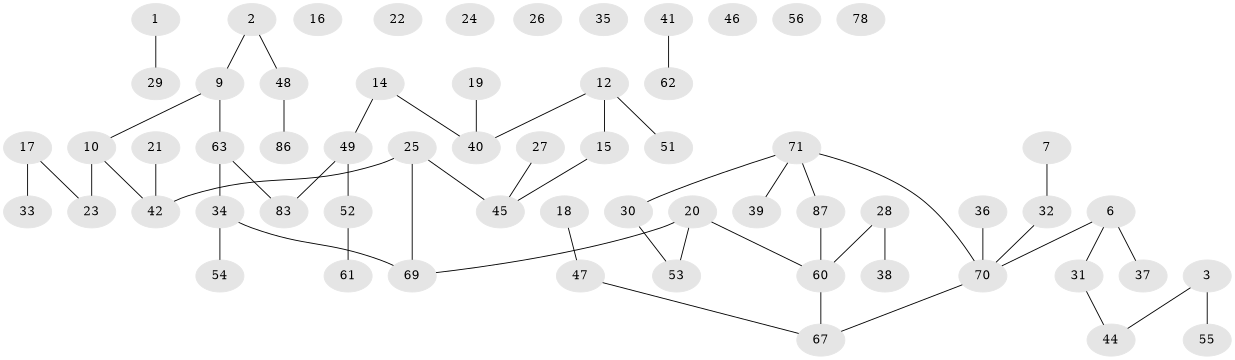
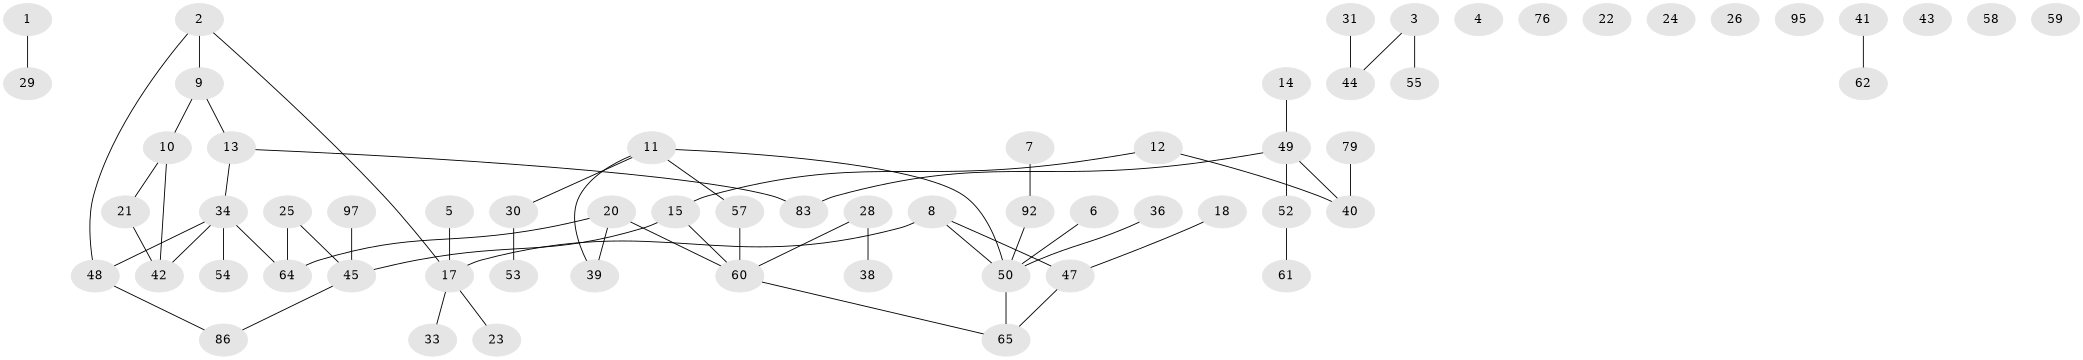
node "16": label "16" -> "76"
node "35": label "35" -> "95"
node "46": removed
node "56": removed
node "78": label "78" -> "58"
node "4": added
node "43": added
node "59": added
node "19": label "19" -> "79"
edge "14" -- "40": now "49" -- "40"
edge "2" -- "17": added
node "63": label "63" -> "13"
node "27": label "27" -> "97"
node "51": removed
node "71": label "71" -> "11"
edge "10" -- "23": now "10" -- "21"
edge "25" -- "42": now "34" -- "42"
node "5": added
node "87": label "87" -> "57"
node "8": added
node "32": label "32" -> "92"
edge "15" -- "60": added
edge "20" -- "53": now "20" -- "39"
edge "6" -- "31": removed
edge "34" -- "48": added
node "69": label "69" -> "64"
node "70": label "70" -> "50"
node "37": removed
edge "45" -- "86": added
node "67": label "67" -> "65"
